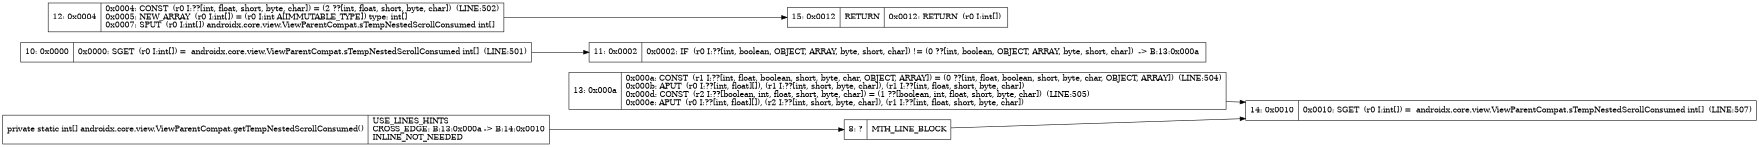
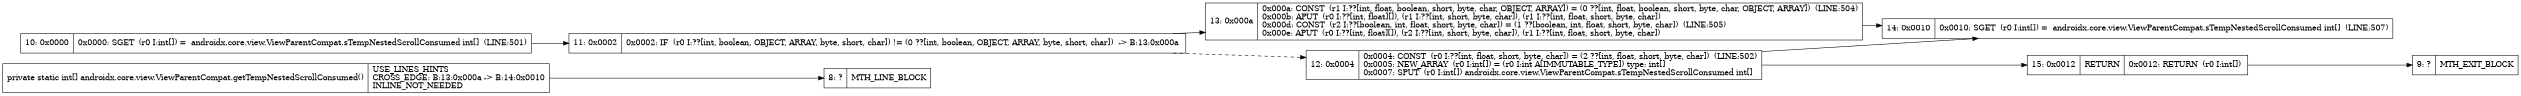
edge "11: 0x0002" -> "13: 0x000a": added
edge "11: 0x0002" -> "12: 0x0004": added
node "9: ?": added
edge "8: ?" -> "14: 0x0010": now "12: 0x0004" -> "14: 0x0010"
